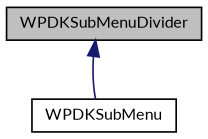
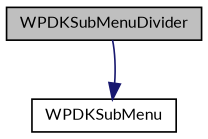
edge "WPDKSubMenu" -> "WPDKSubMenuDivider": reversed
